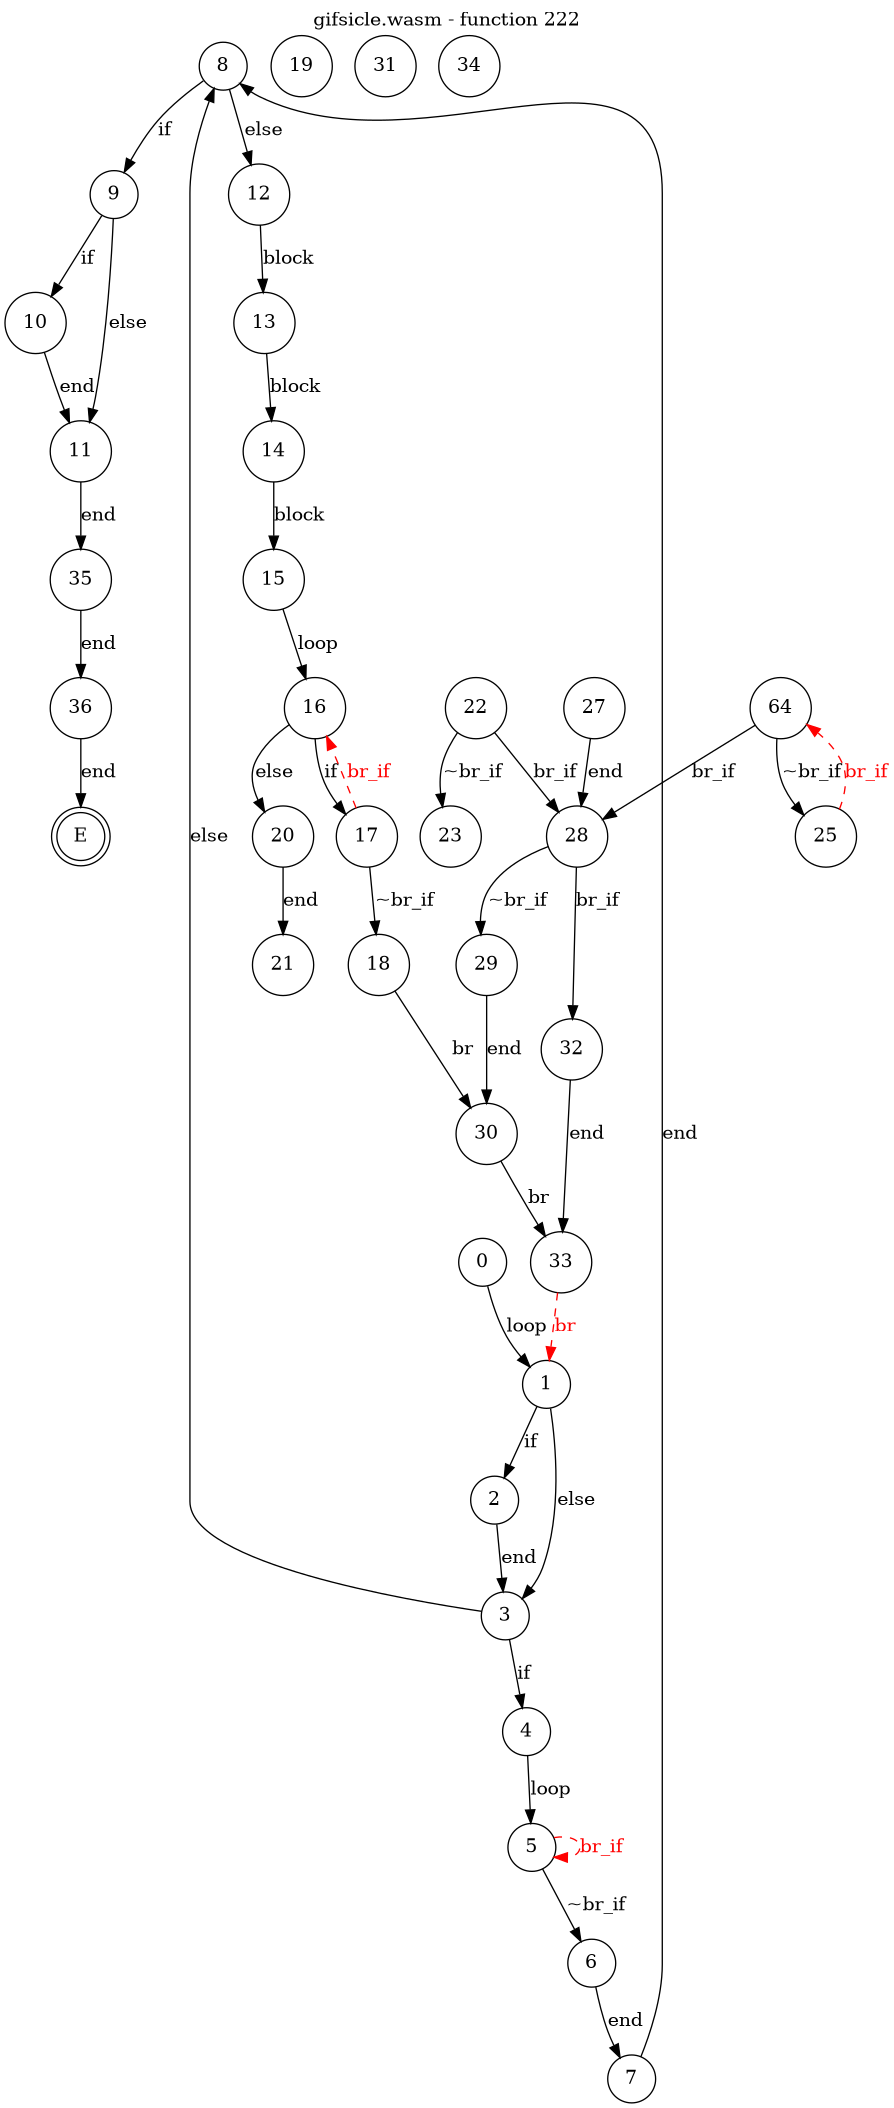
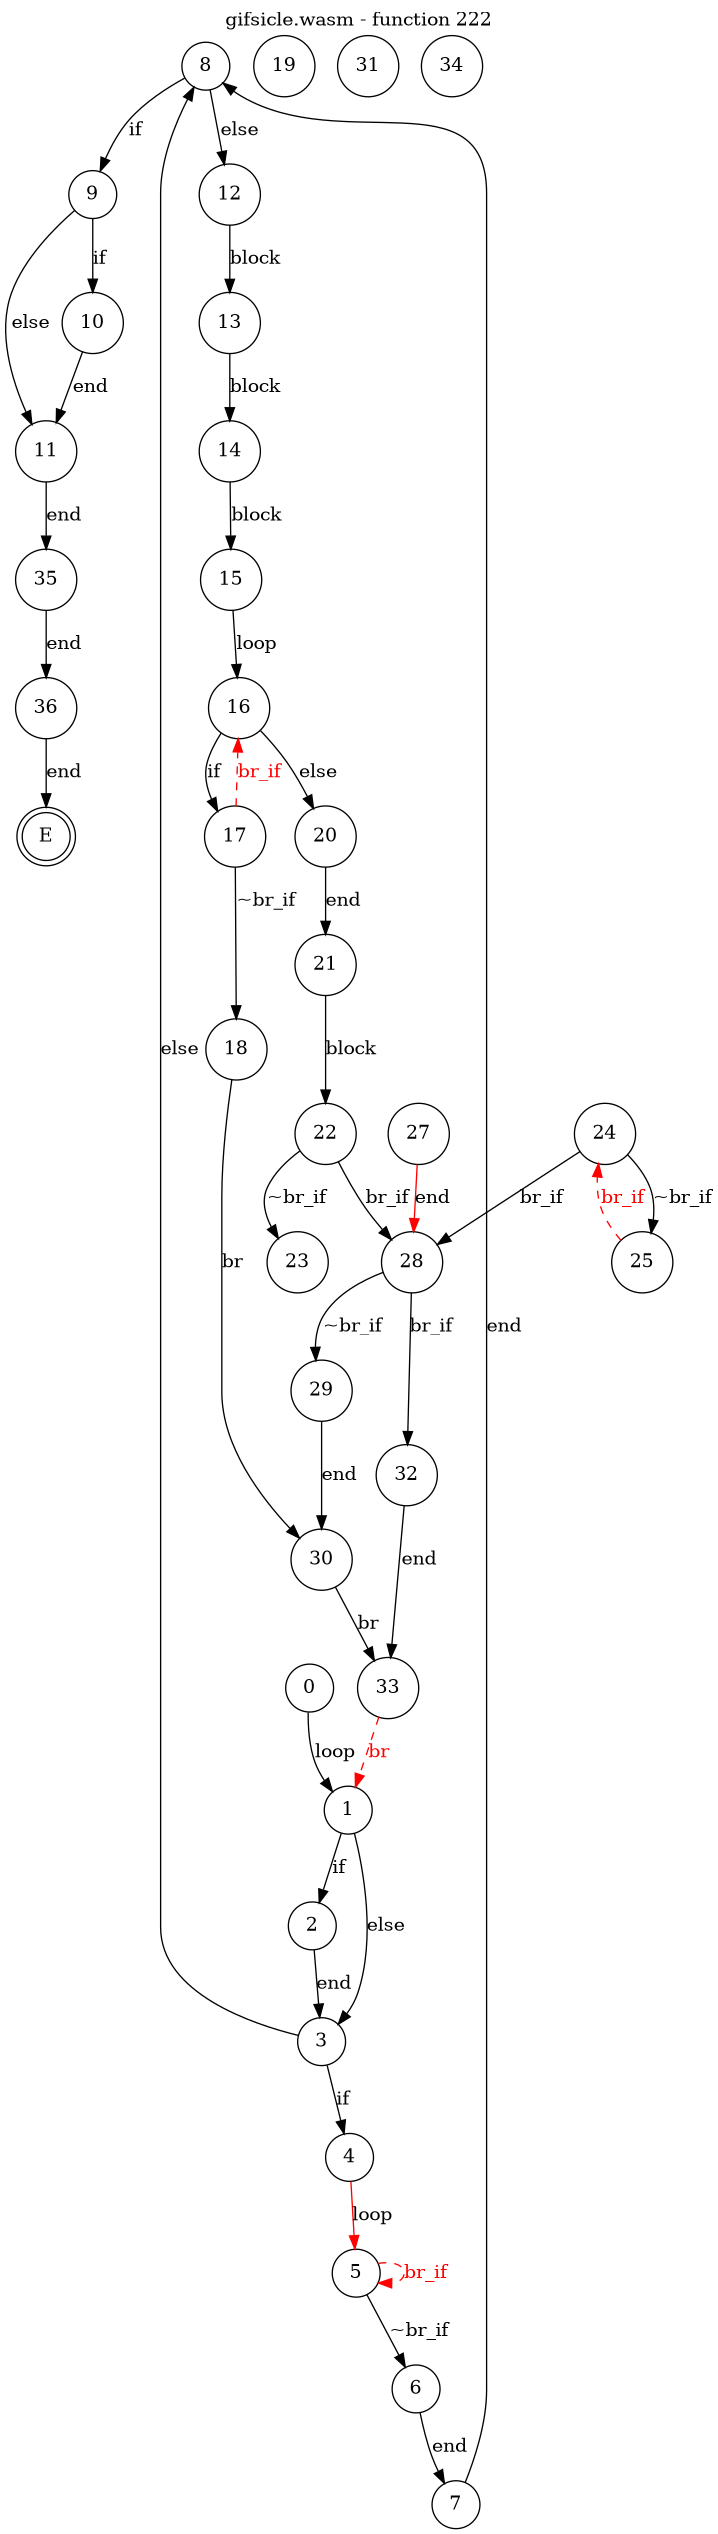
node "64": label "64" -> "24"
edge "27" -> "28": color black -> red
edge "21" -> "22": added, label "block"
edge "4" -> "5": color black -> red
